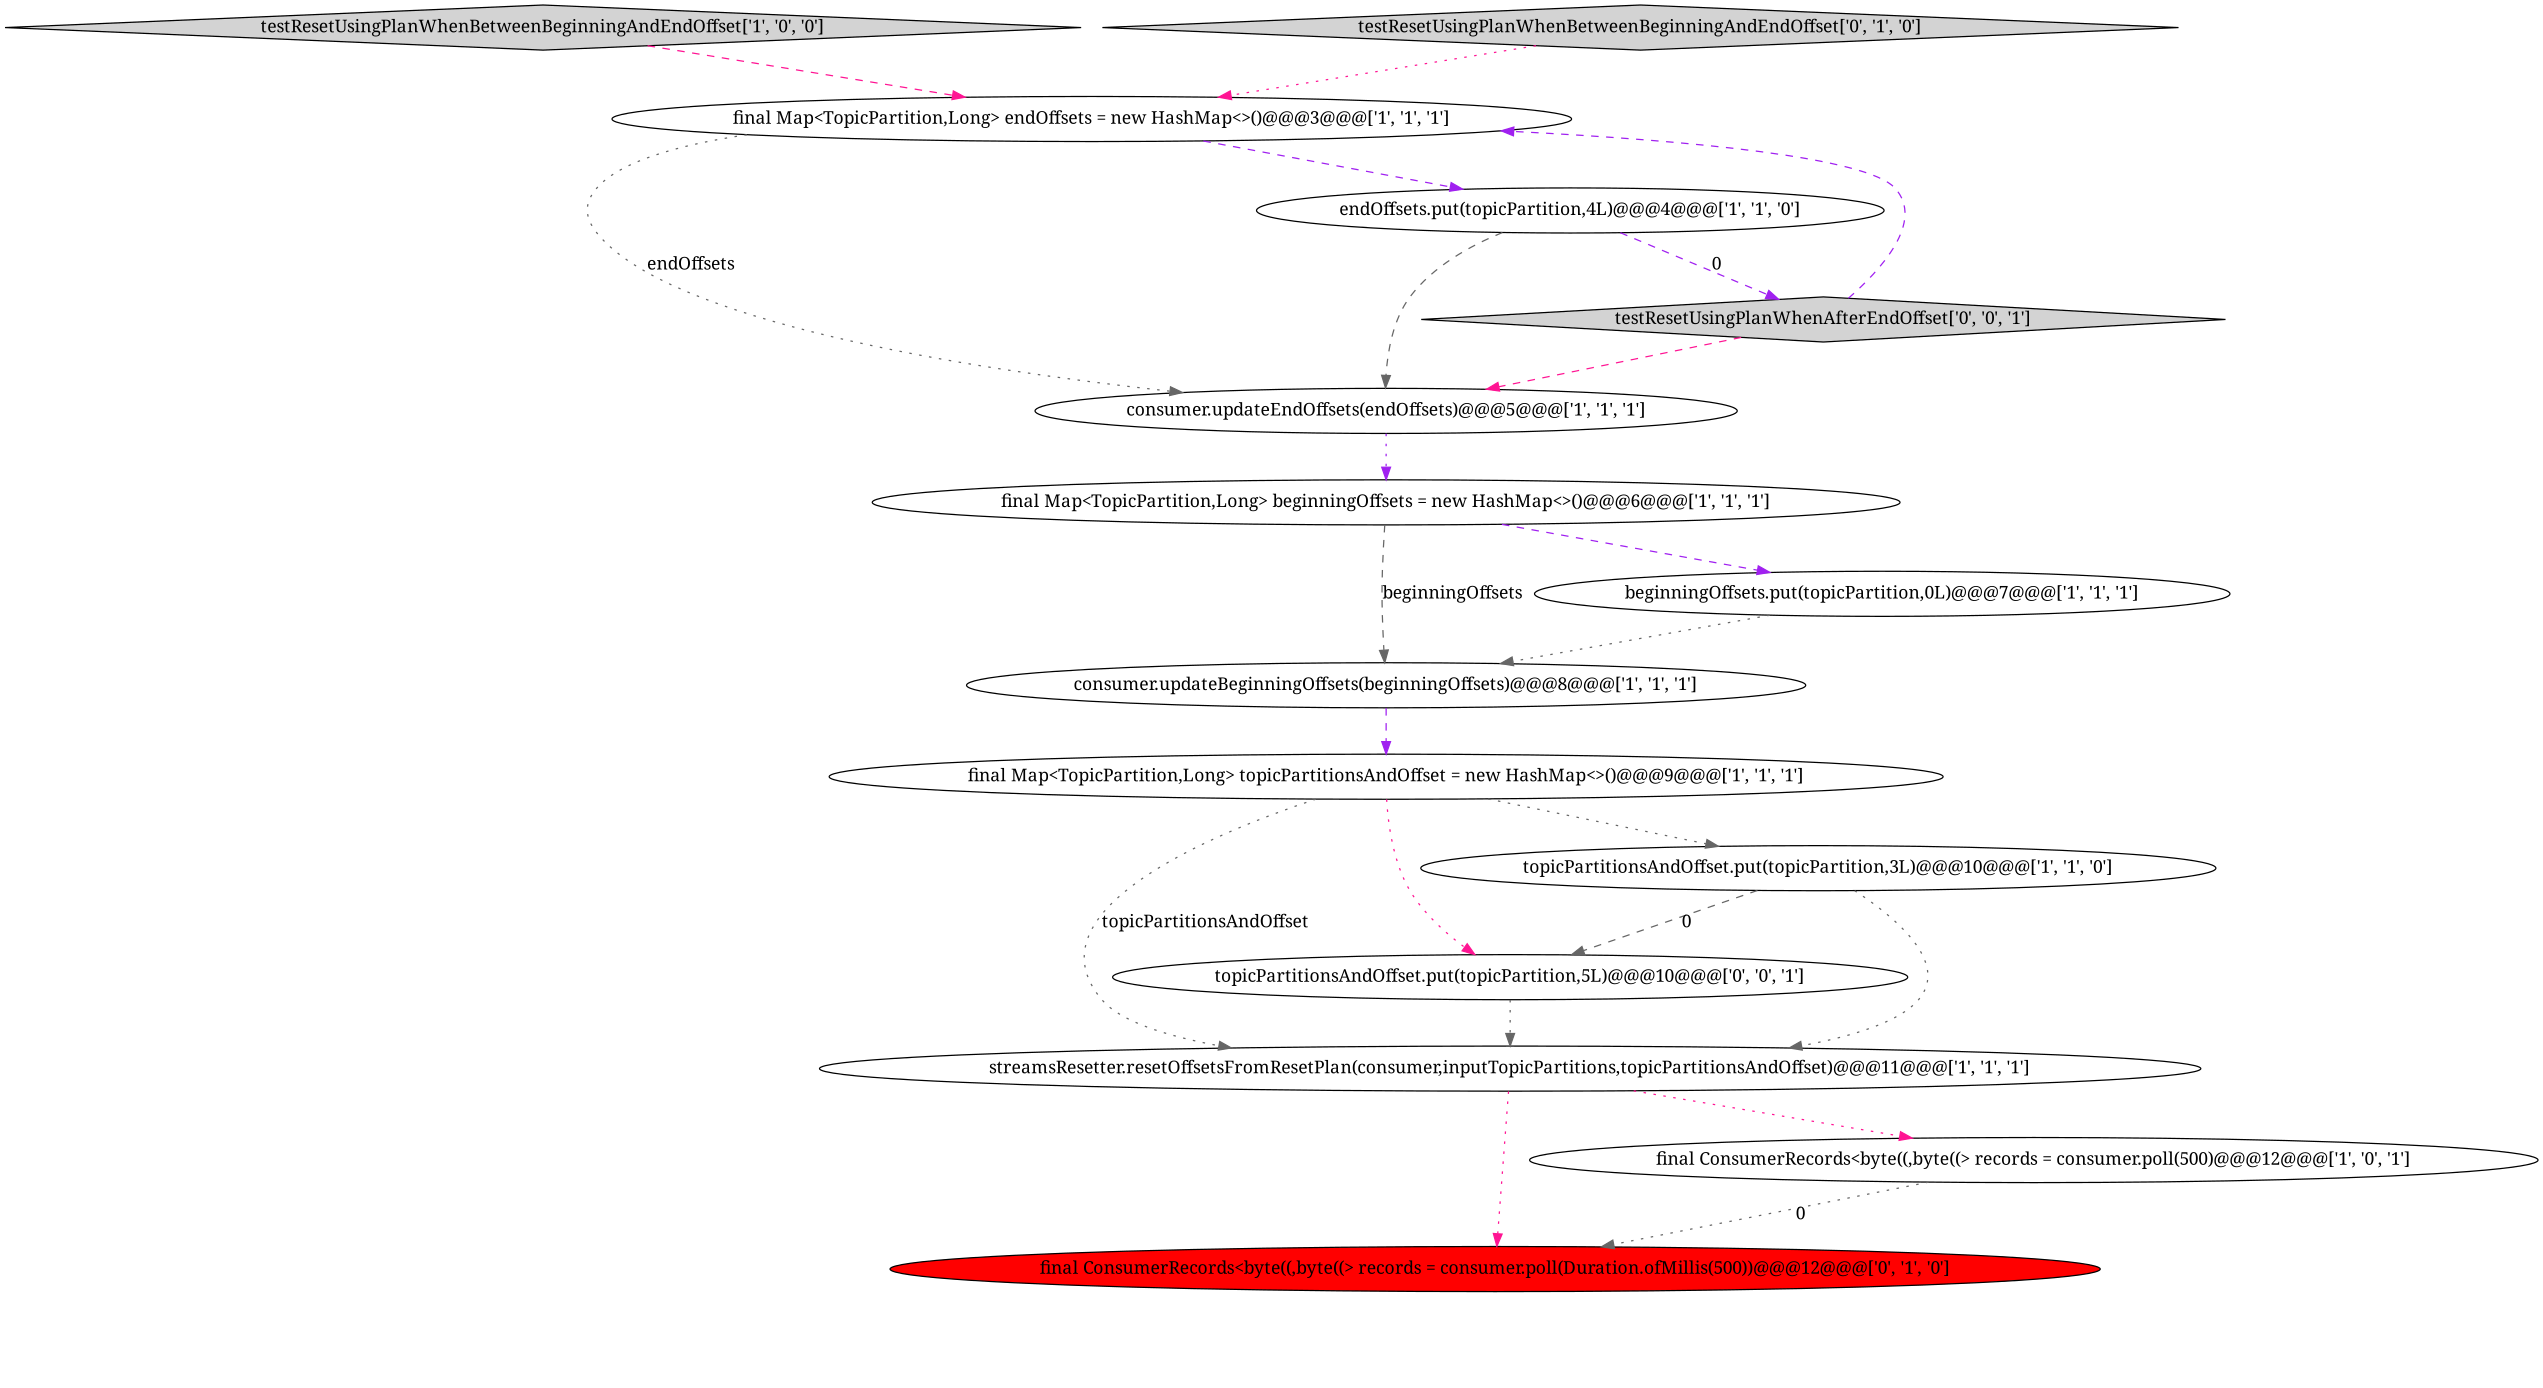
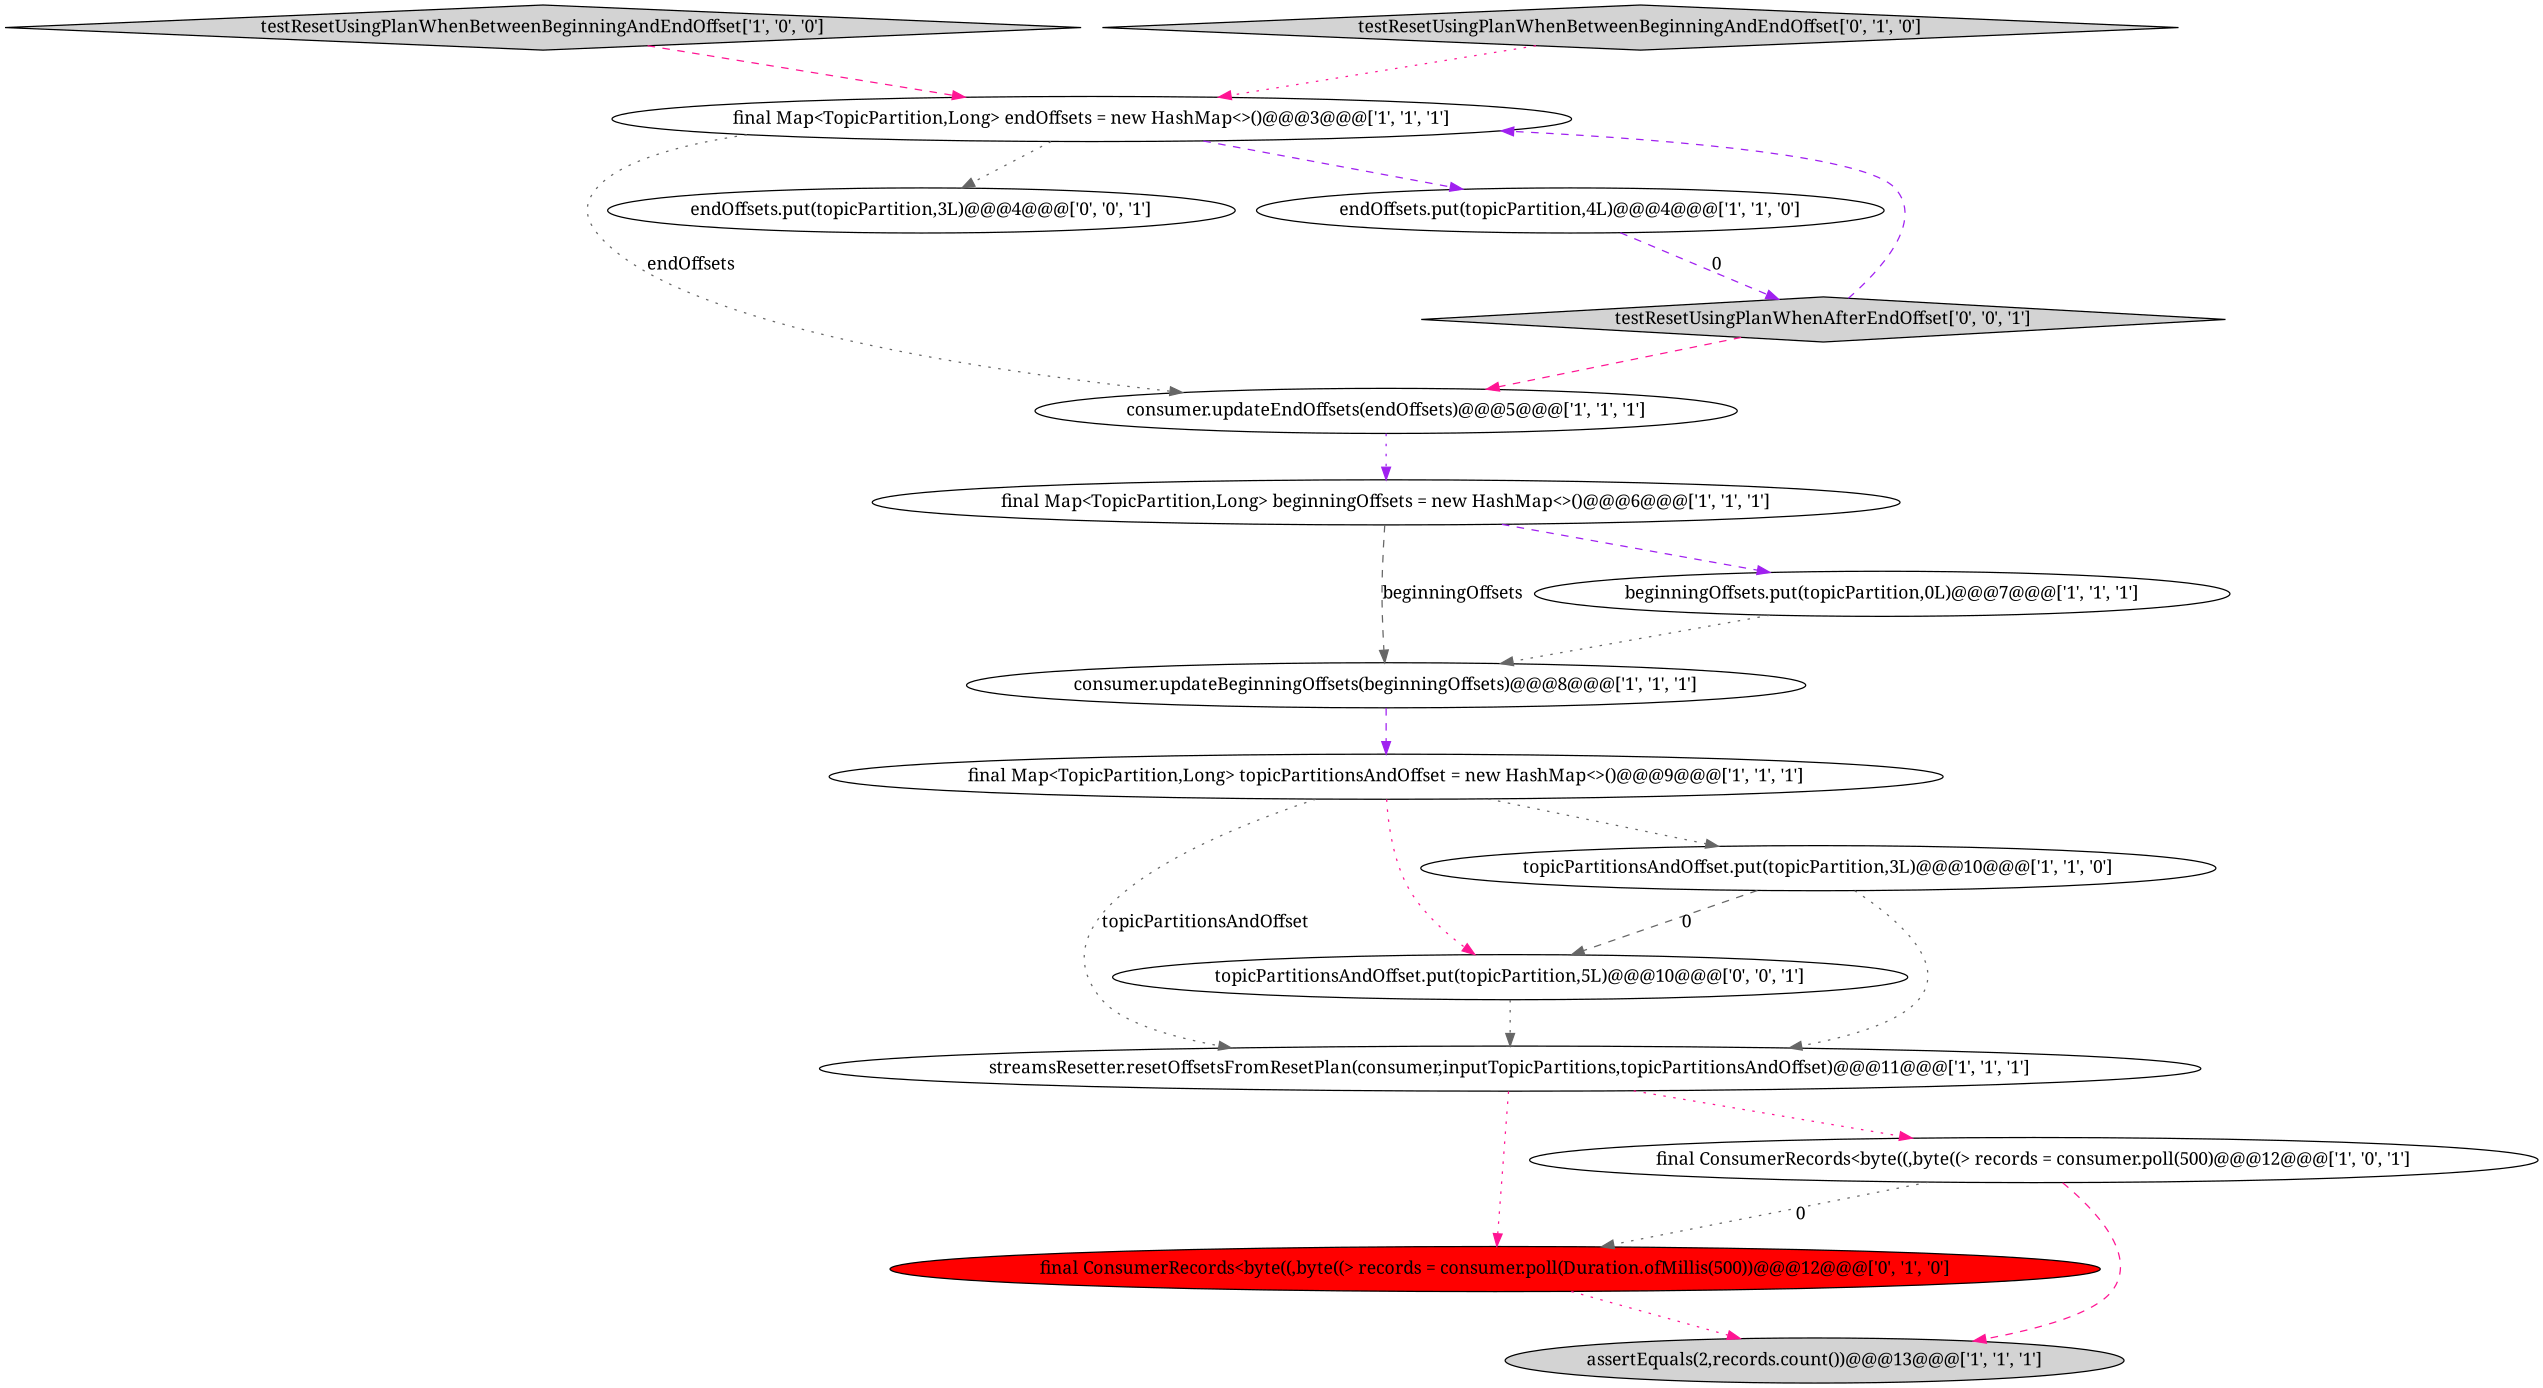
node "endOffsets.put(topicPartition,3L)@@@4@@@['0', '0', '1']": added
edge "endOffsets.put(topicPartition,4L)@@@4@@@['1', '1', '0']" -> "consumer.updateEndOffsets(endOffsets)@@@5@@@['1', '1', '1']": removed
node "assertEquals(2,records.count())@@@13@@@['1', '1', '1']": added
